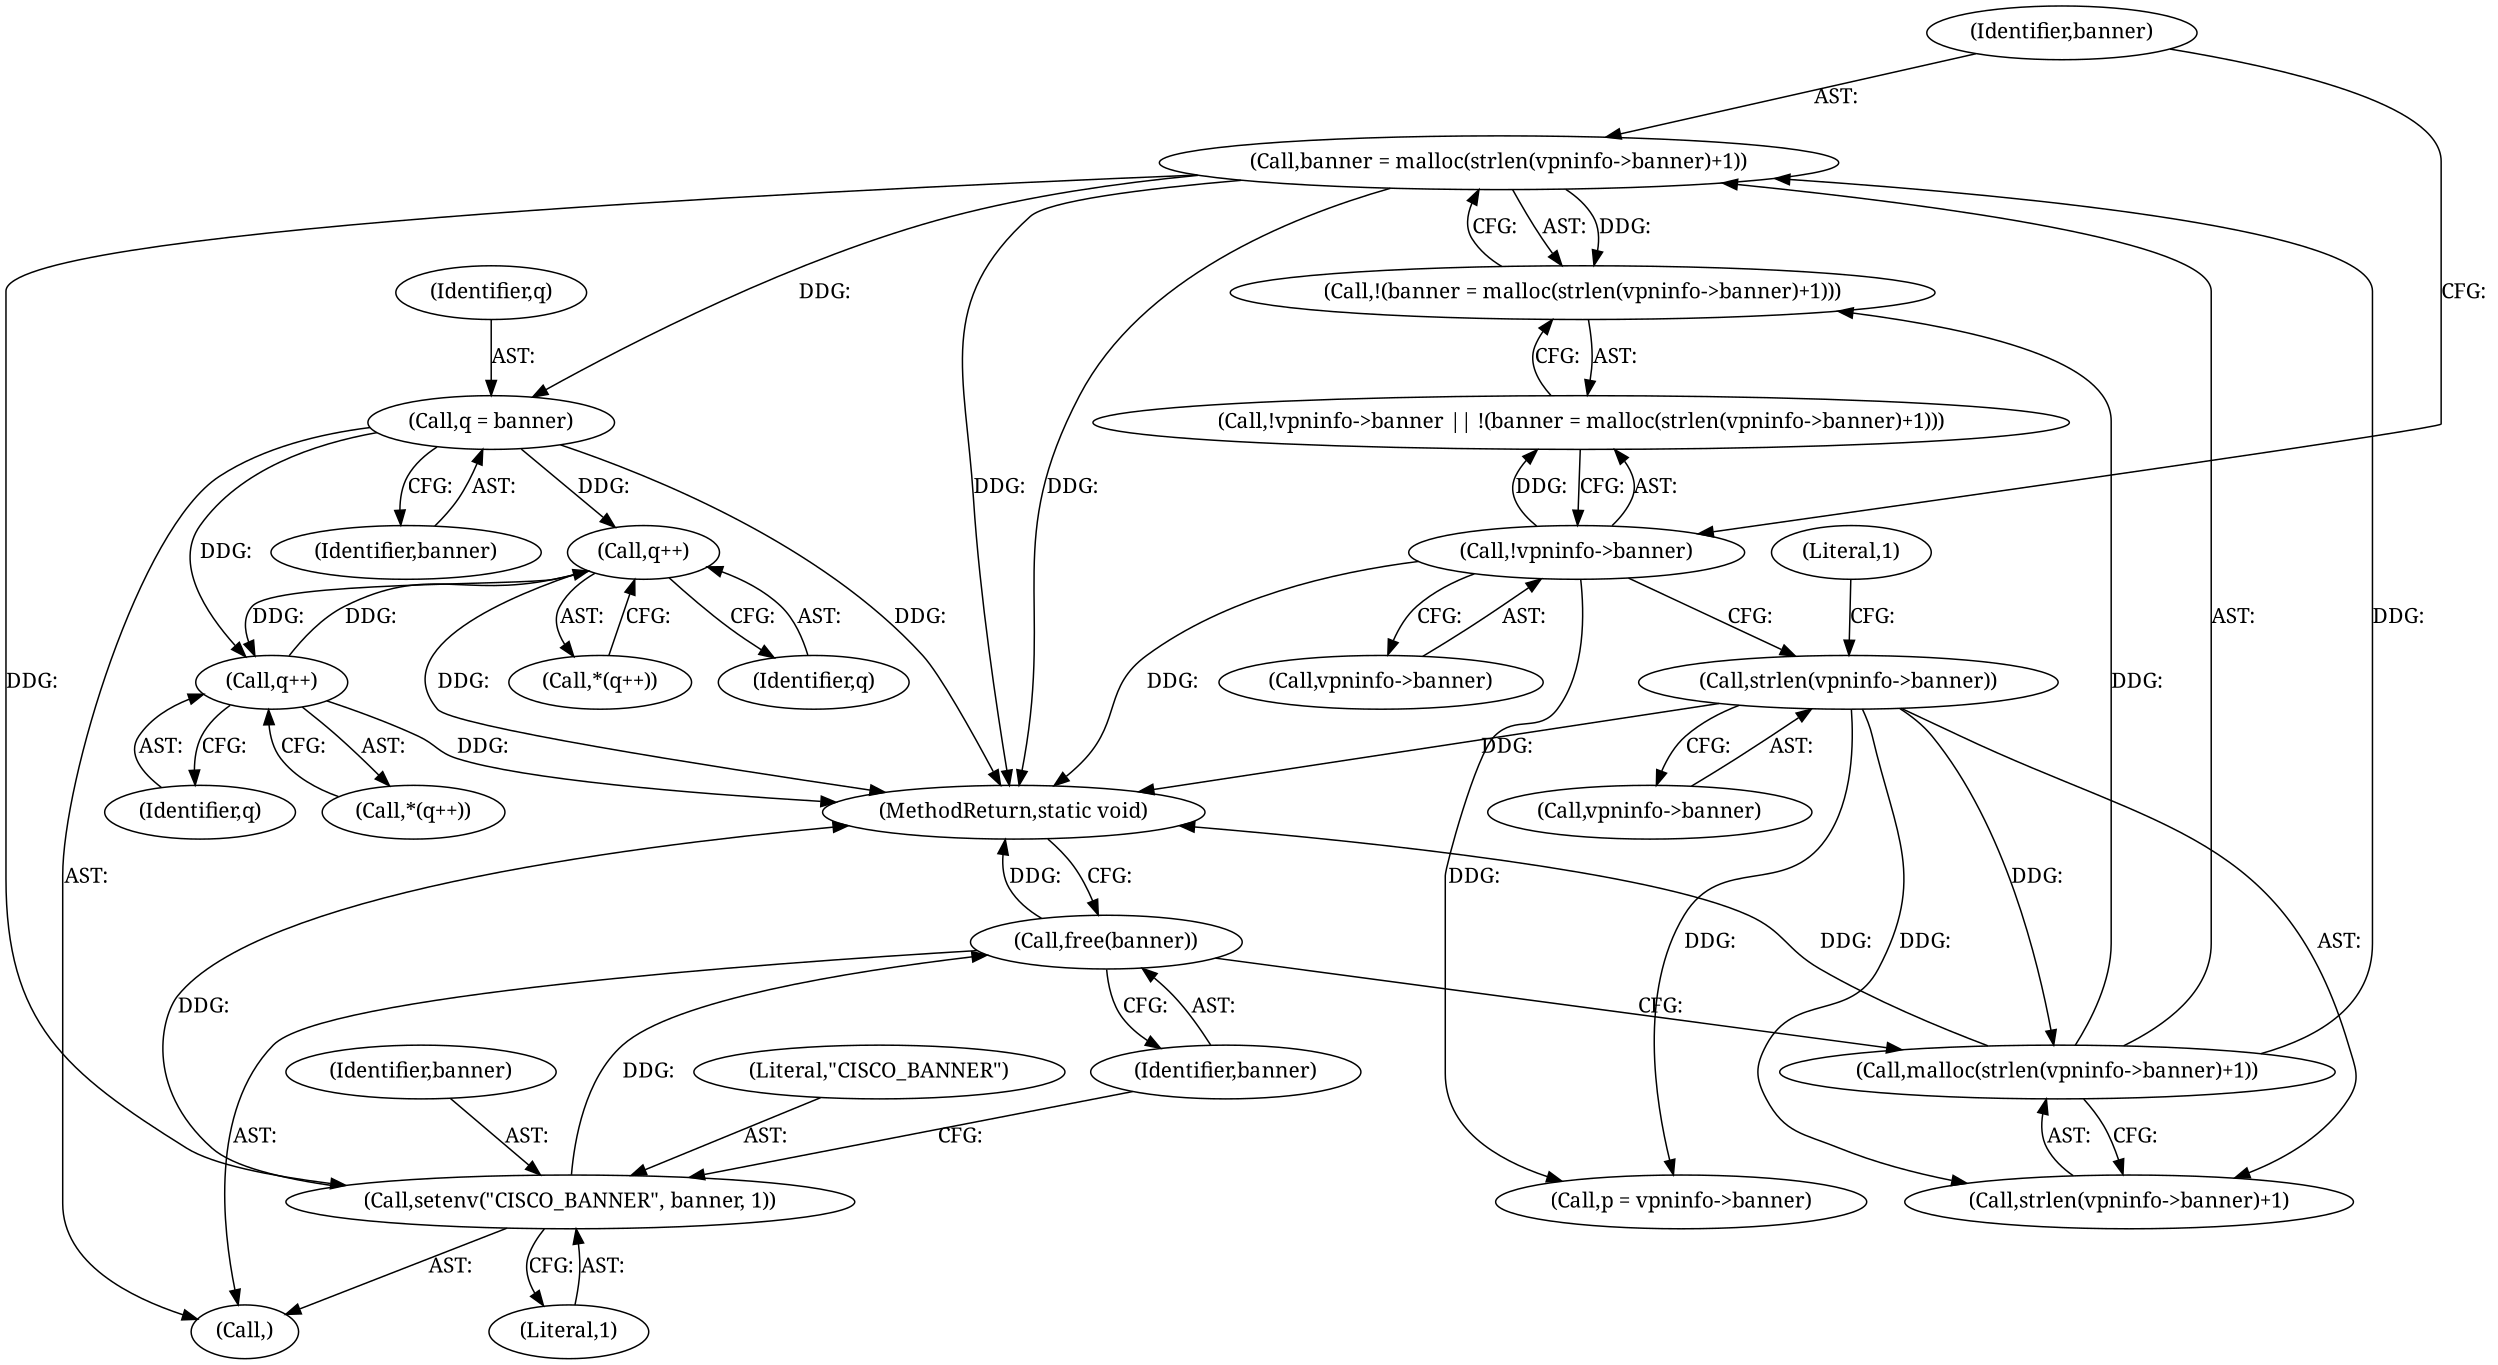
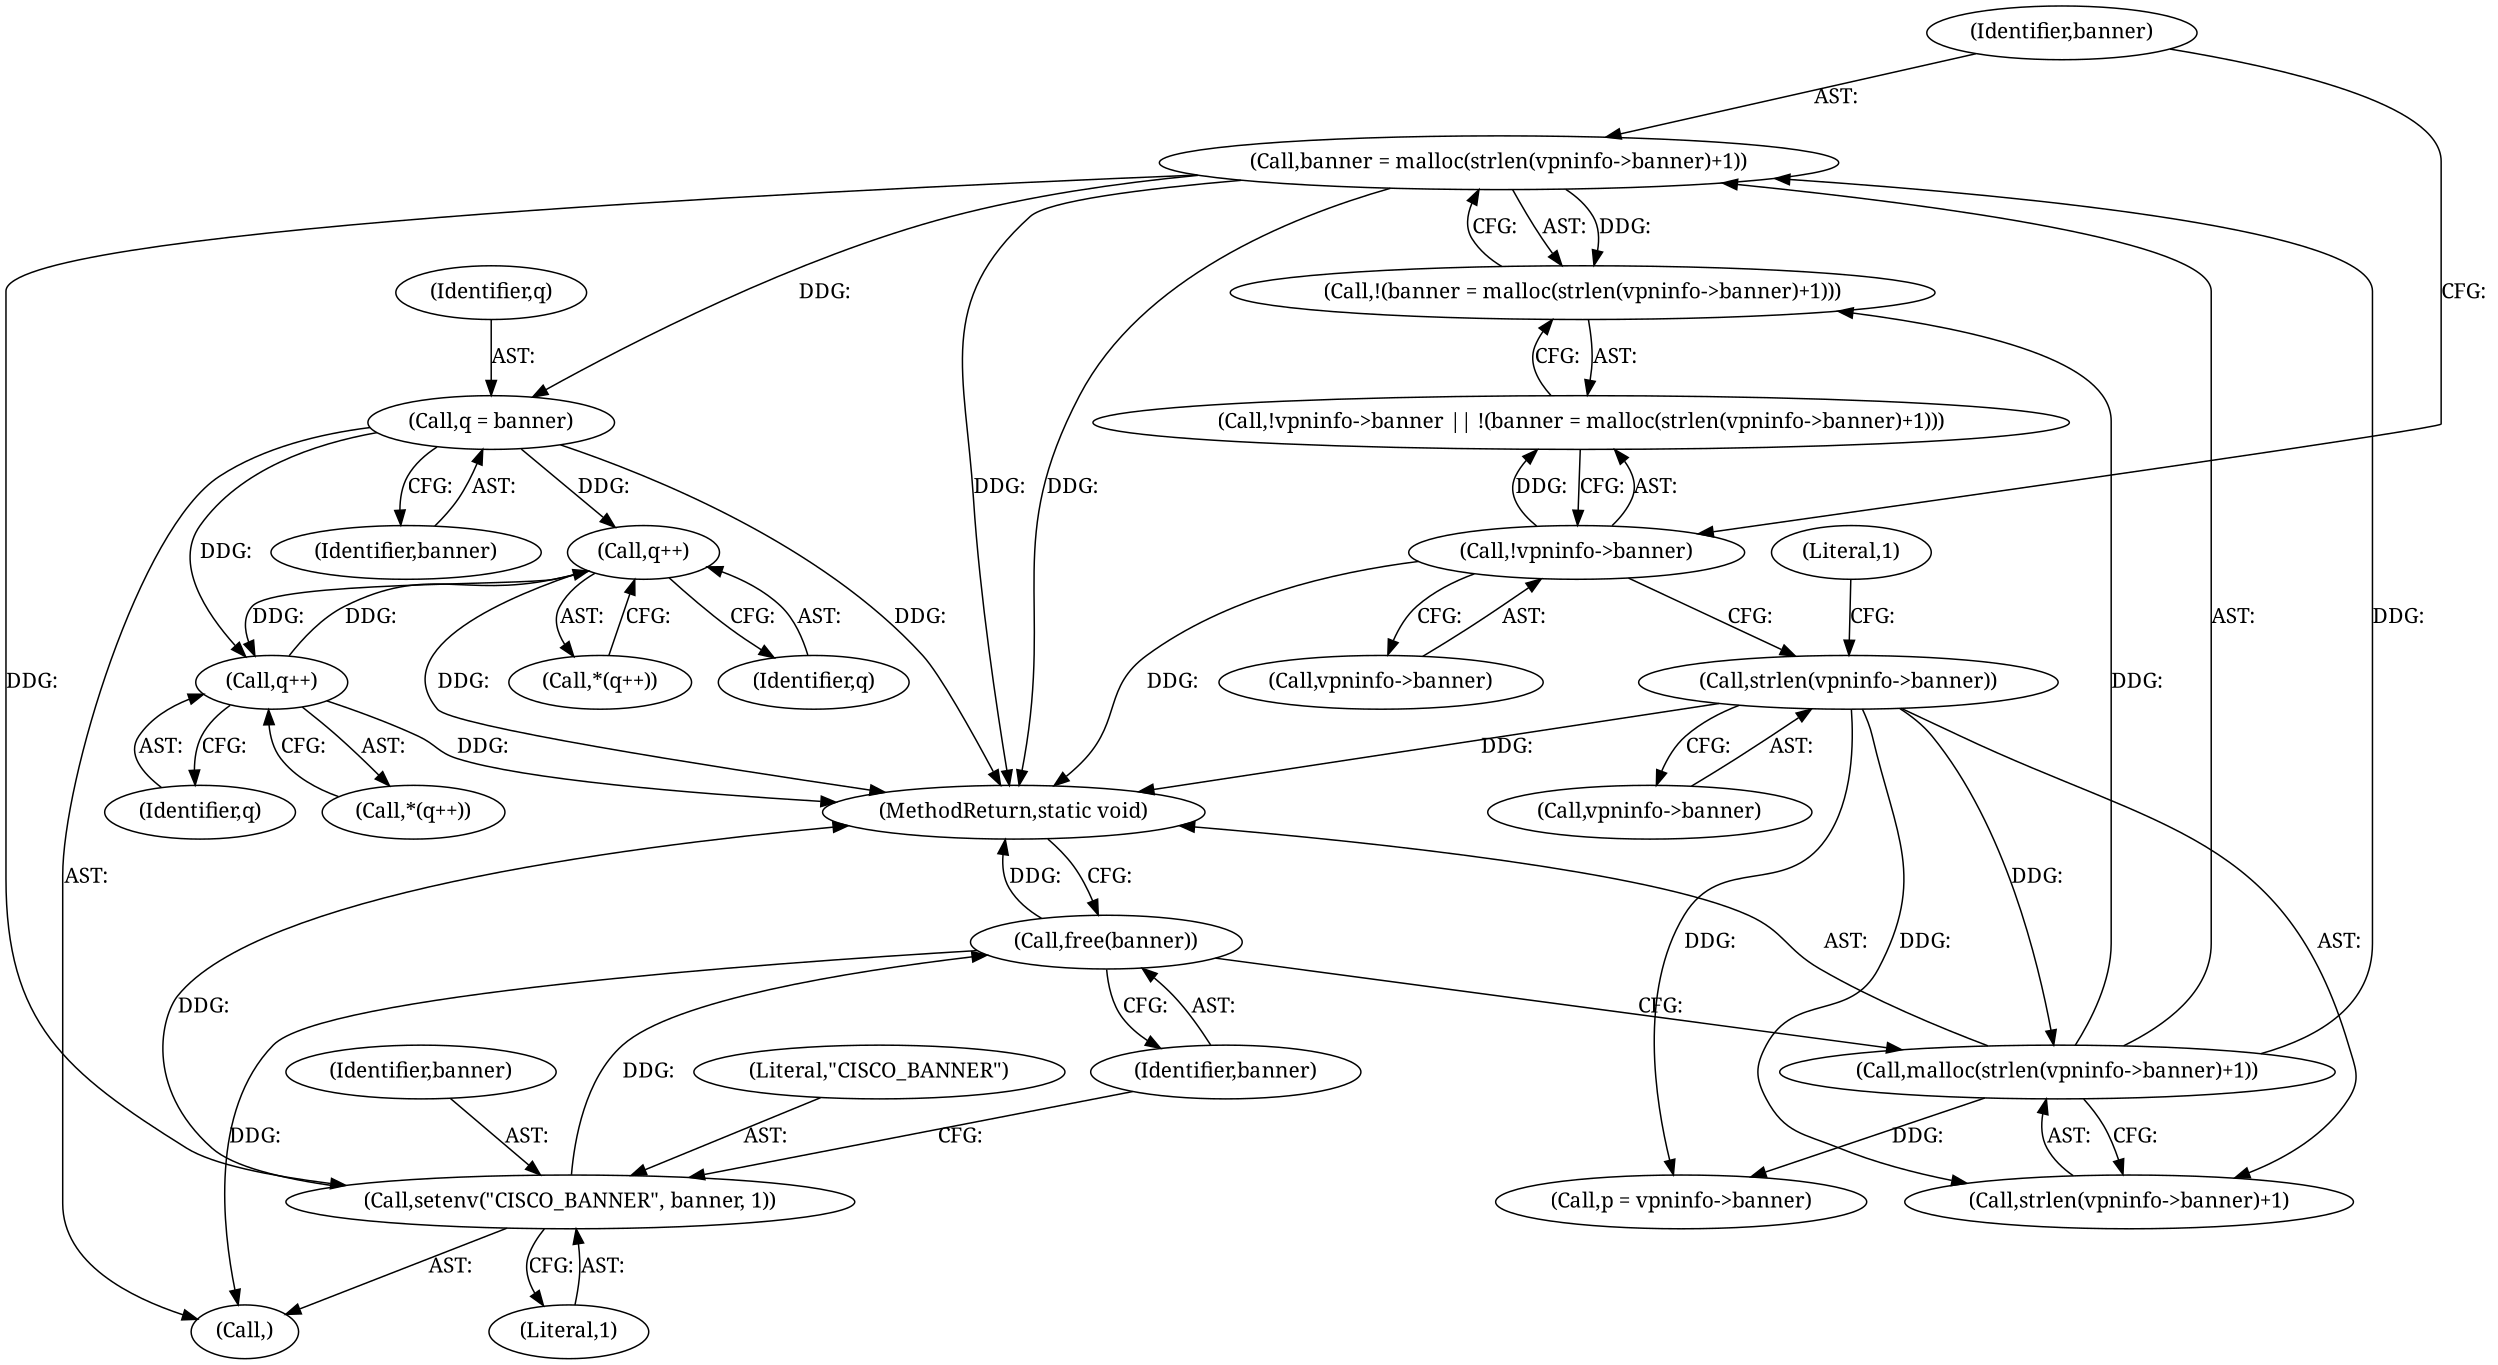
edge "(Call,!vpninfo->banner)" -> "(Call,p = vpninfo->banner)": now "(Call,malloc(strlen(vpninfo->banner)+1))" -> "(Call,p = vpninfo->banner)"
edge "(Call,malloc(strlen(vpninfo->banner)+1))" -> "(MethodReturn,static void)": label "DDG: " -> "AST: "
edge "(Call,free(banner))" -> "(Call,)": label "AST: " -> "DDG: "
